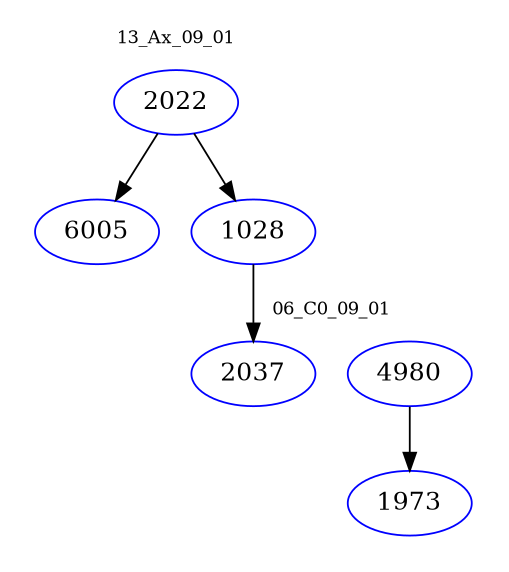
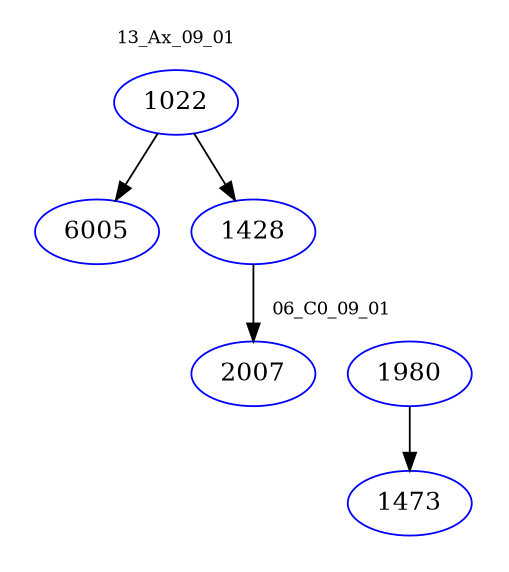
node "2022": label "2022" -> "1022"
node "1028": label "1028" -> "1428"
node "2037": label "2037" -> "2007"
node "4980": label "4980" -> "1980"
node "1973": label "1973" -> "1473"
